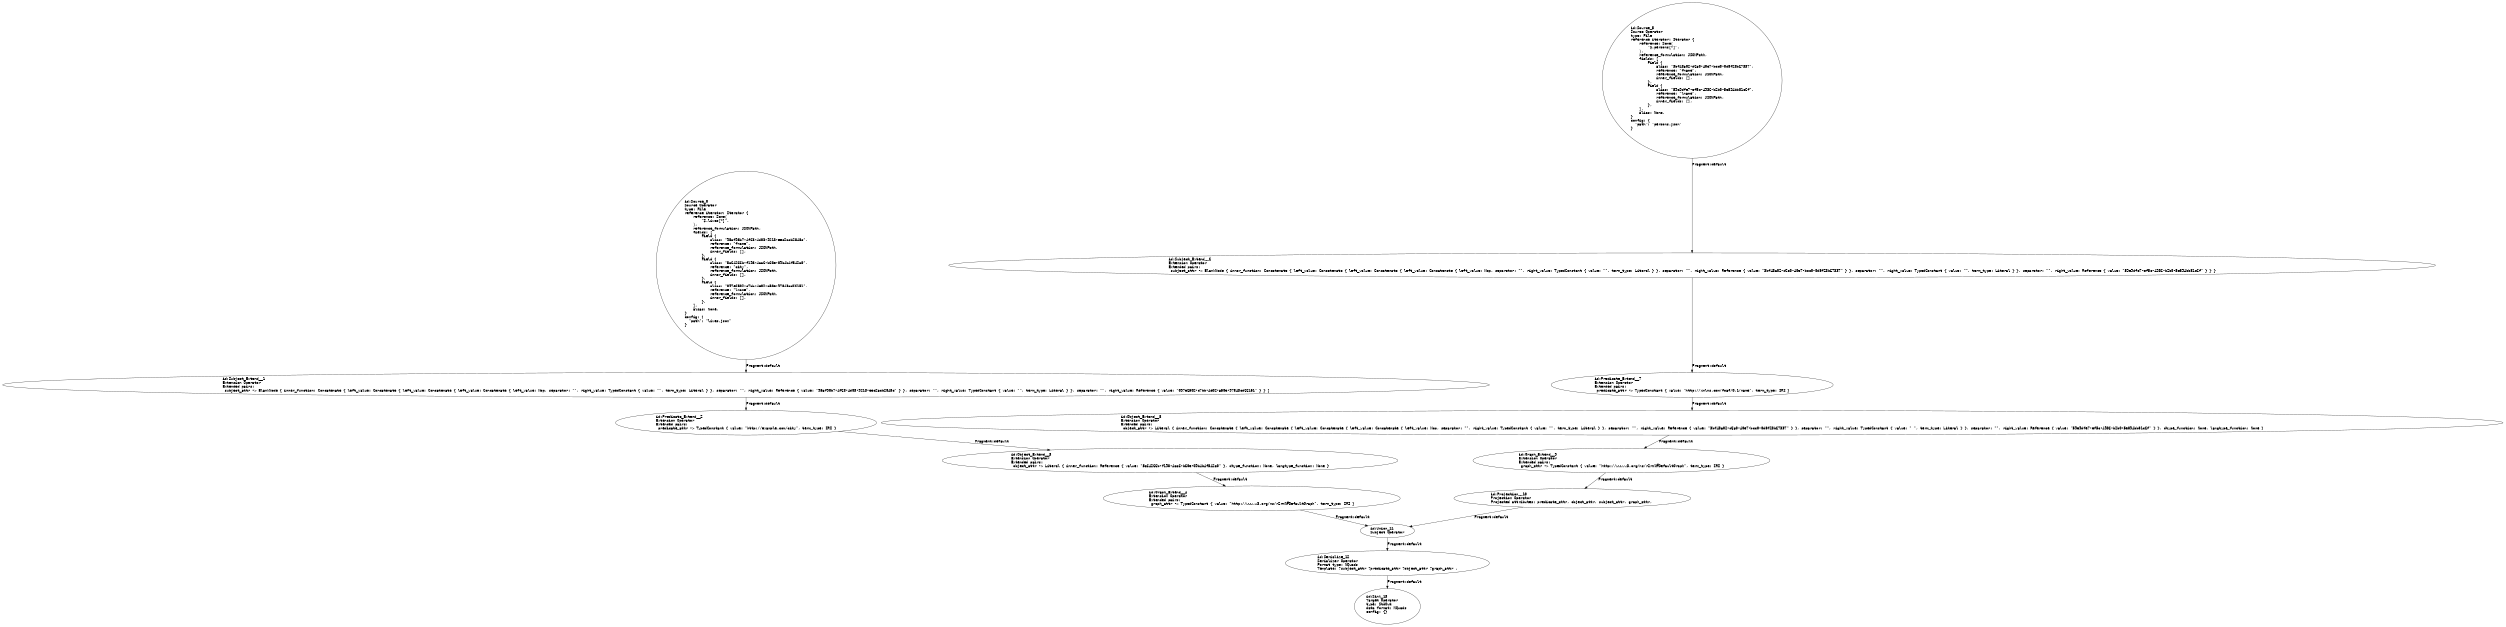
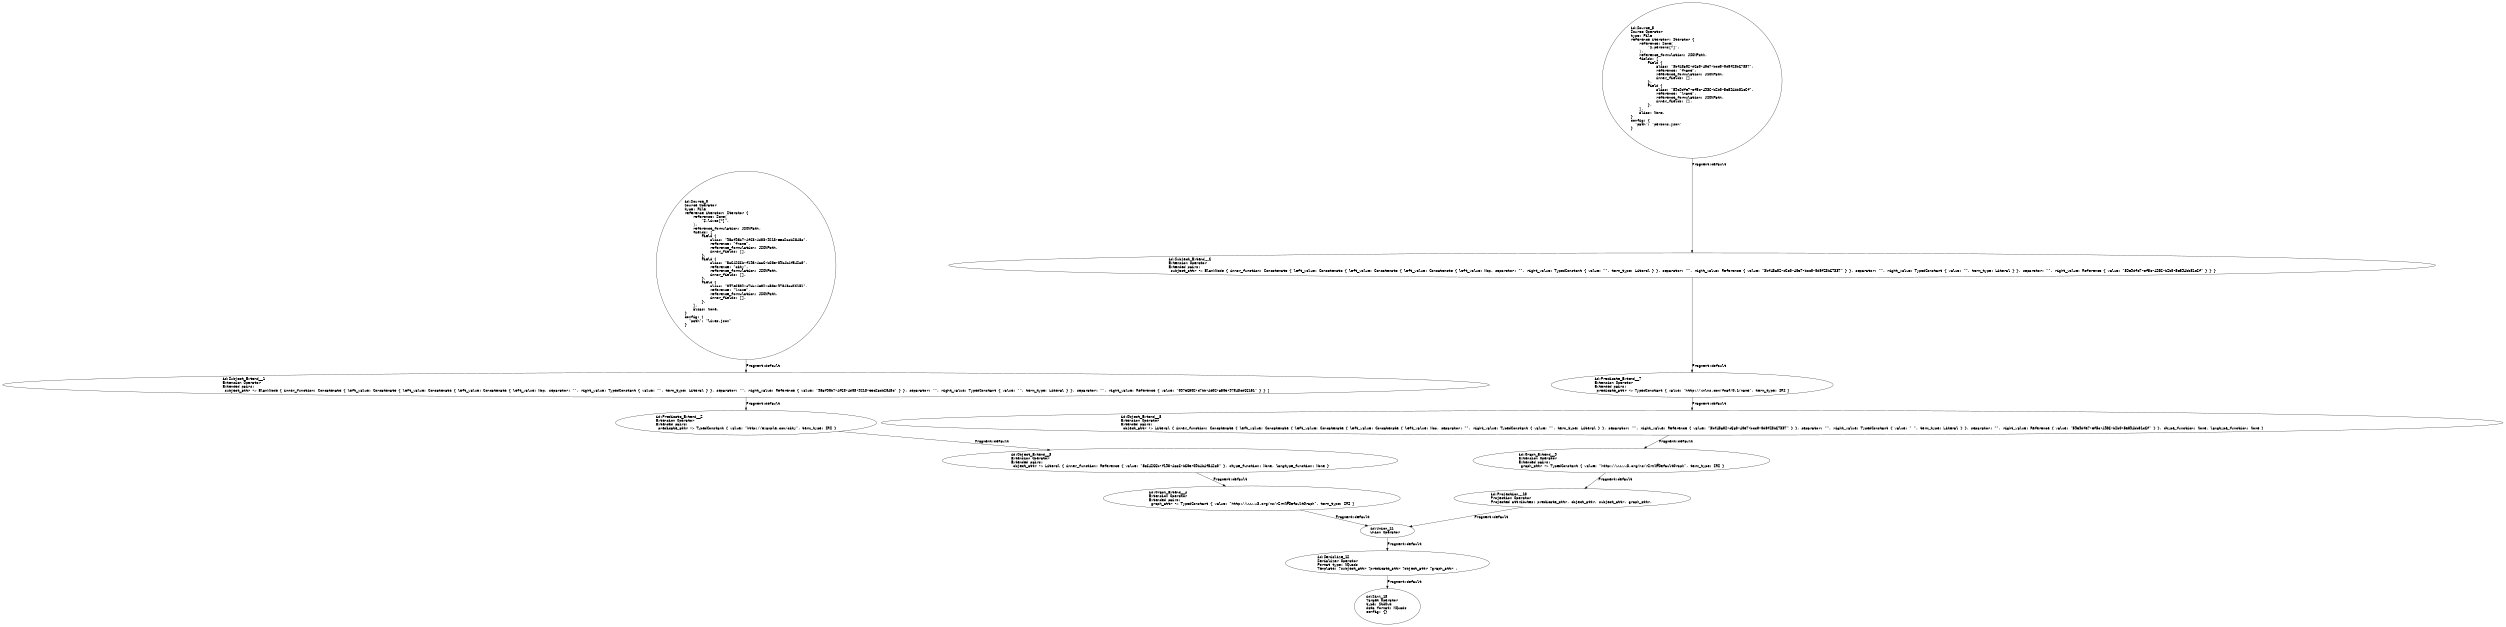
node "id:Union_11 Subject Operator": label "id:Union_11 Subject Operator" -> "id:Union_11 Union Operator"
